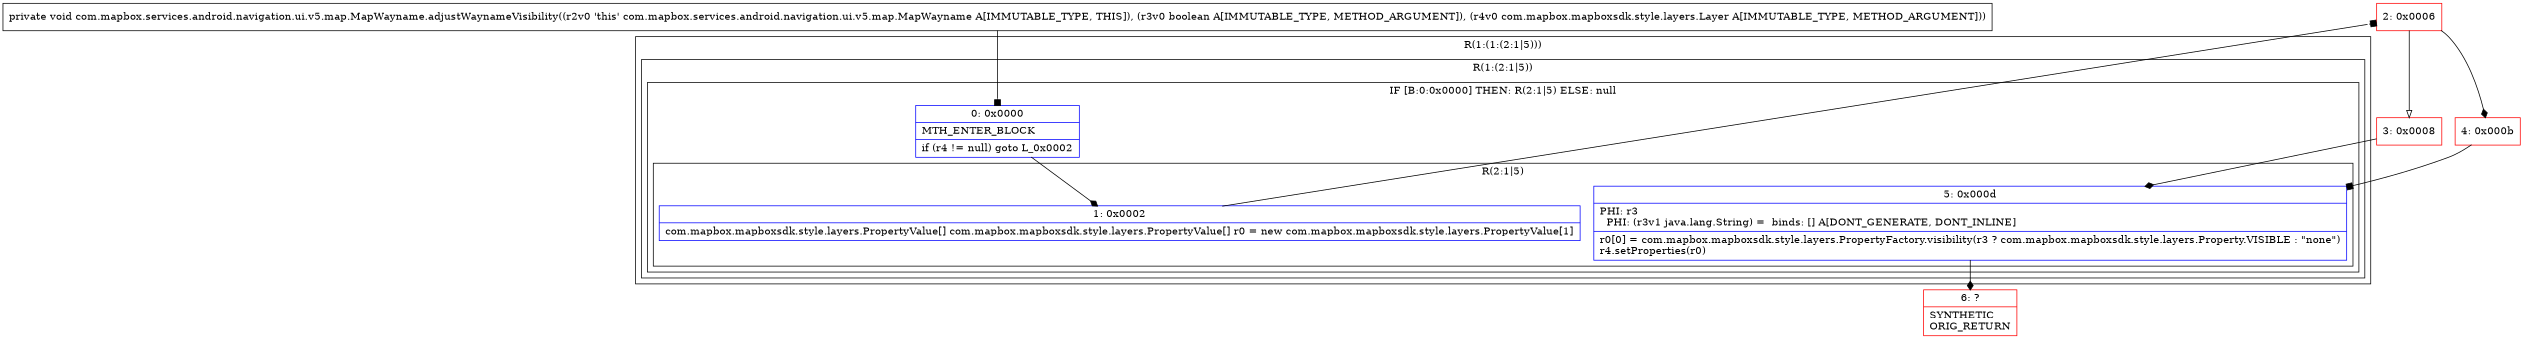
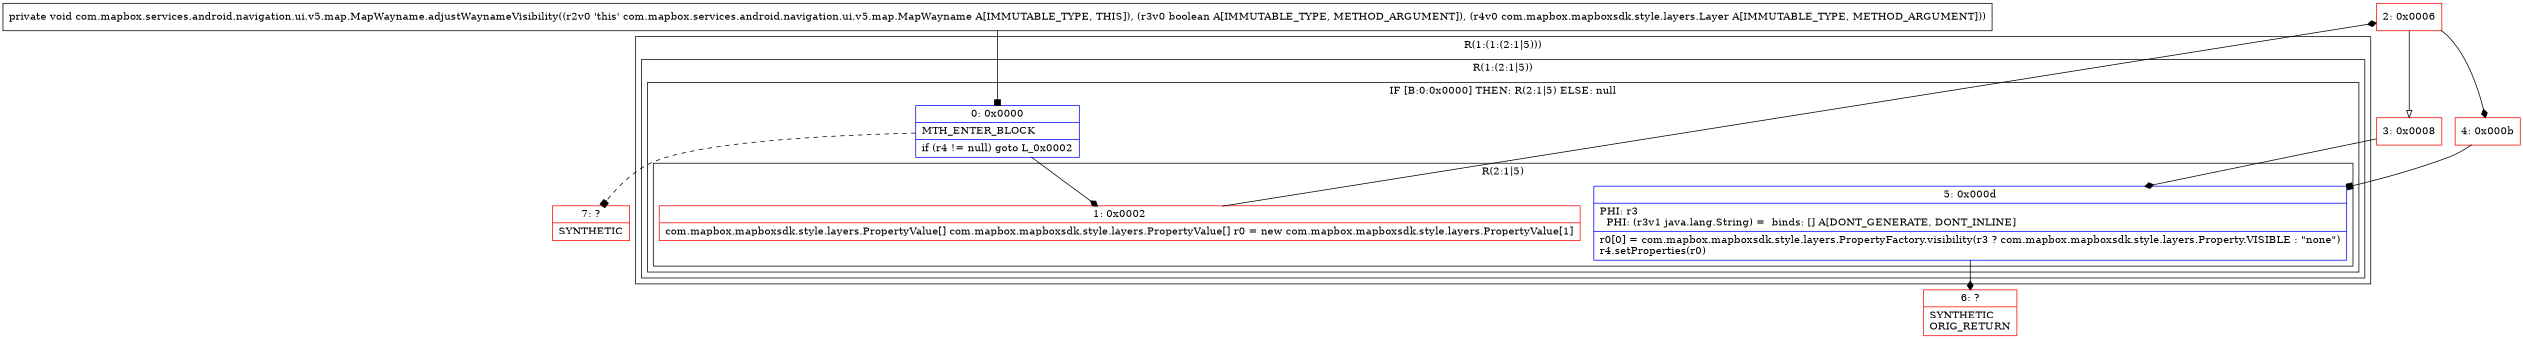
edge "1: 0x0002" -> "2: 0x0006": arrowhead box -> diamond
node "7: ?": added
node "1: 0x0002": color blue -> red
